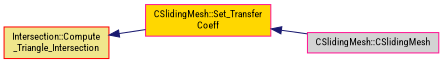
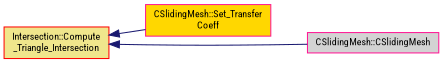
edge "CSlidingMesh::CSlidingMesh" -> "CSlidingMesh::Set_Transfer Coeff": now "CSlidingMesh::CSlidingMesh" -> "Intersection::Compute _Triangle_Intersection"
